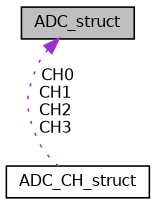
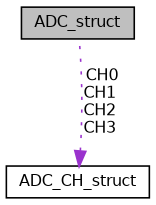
edge "ADC_CH_struct" -> "ADC_struct": reversed
